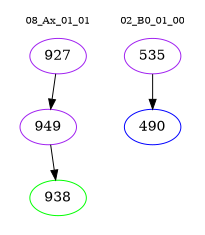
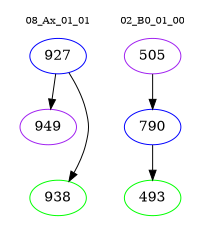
node "927": color purple -> blue
node "535": label "535" -> "505"
node "490": label "490" -> "790"
edge "949" -> "938": now "927" -> "938"
node "493": added
